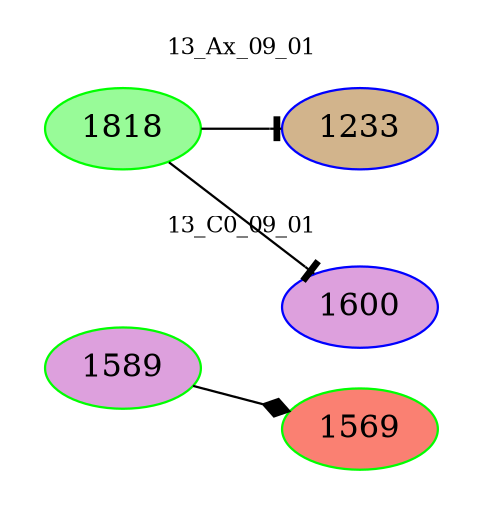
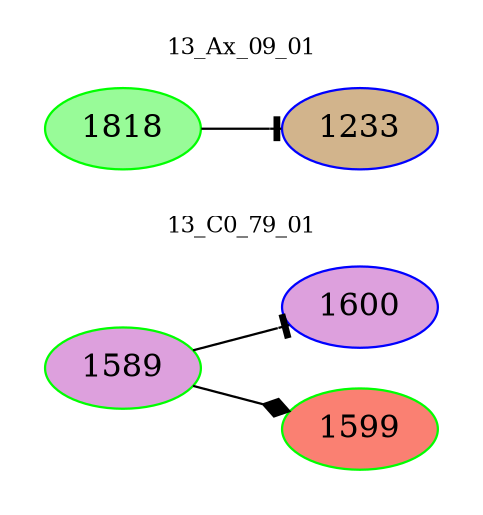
edge "1818" -> "1600": now "1589" -> "1600"
cluster "13_C0_09_01": label "13_C0_09_01" -> "13_C0_79_01"
node "1569": label "1569" -> "1599"
